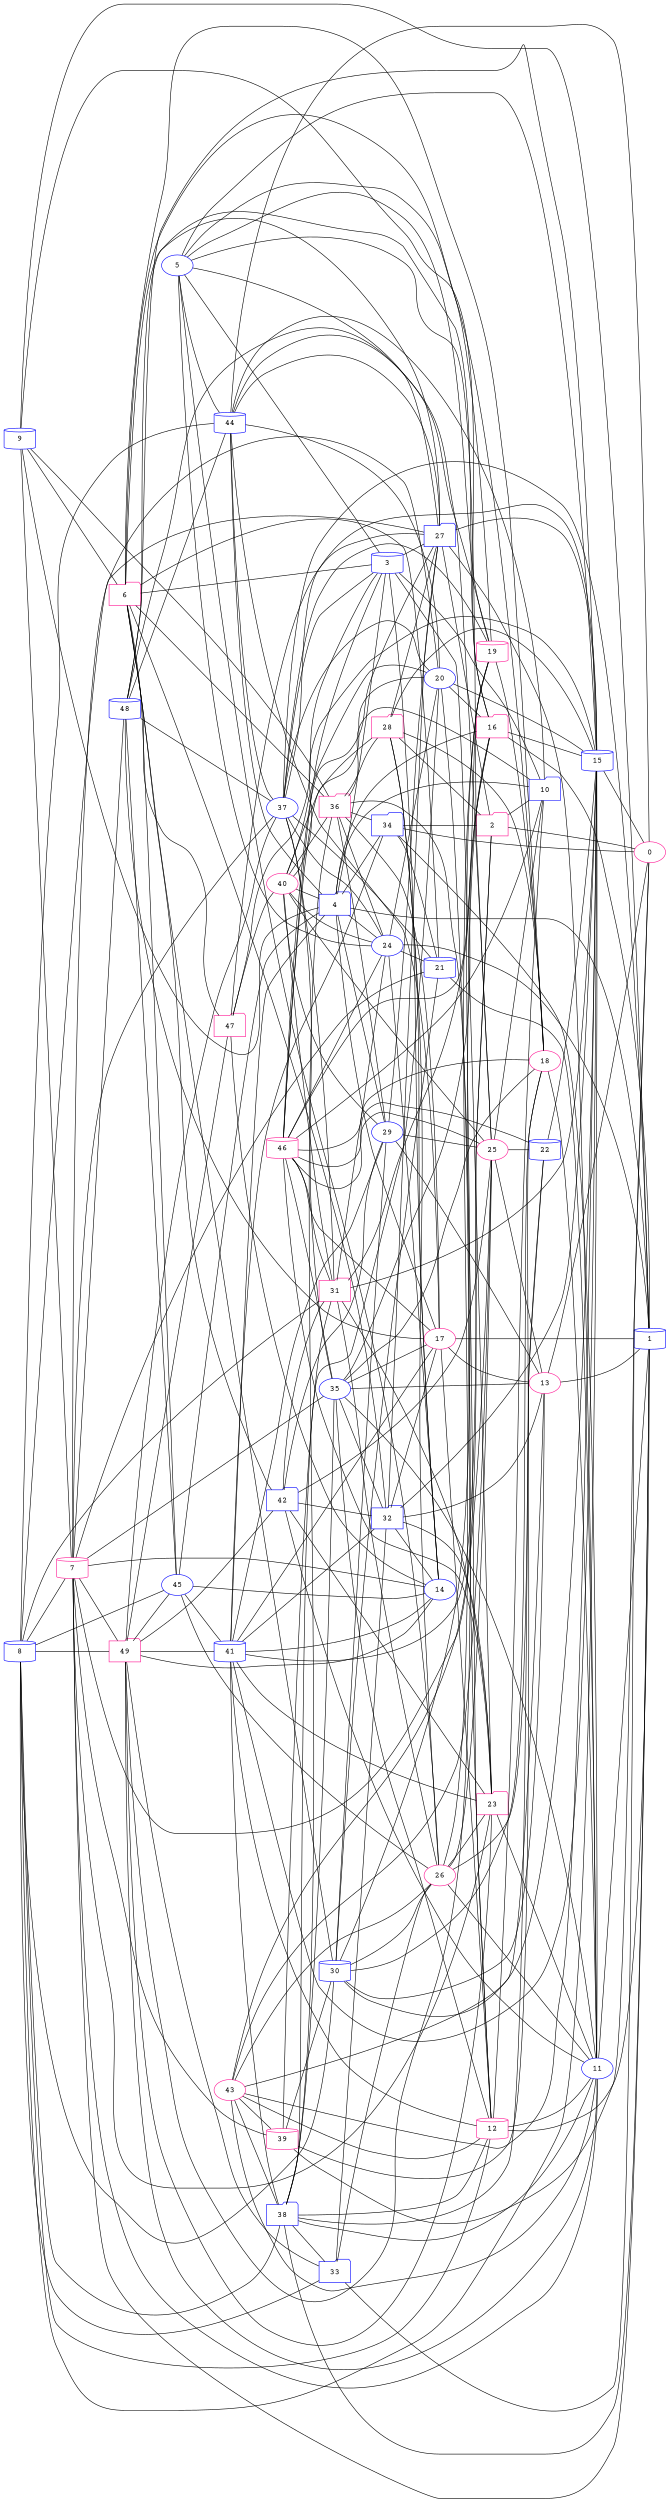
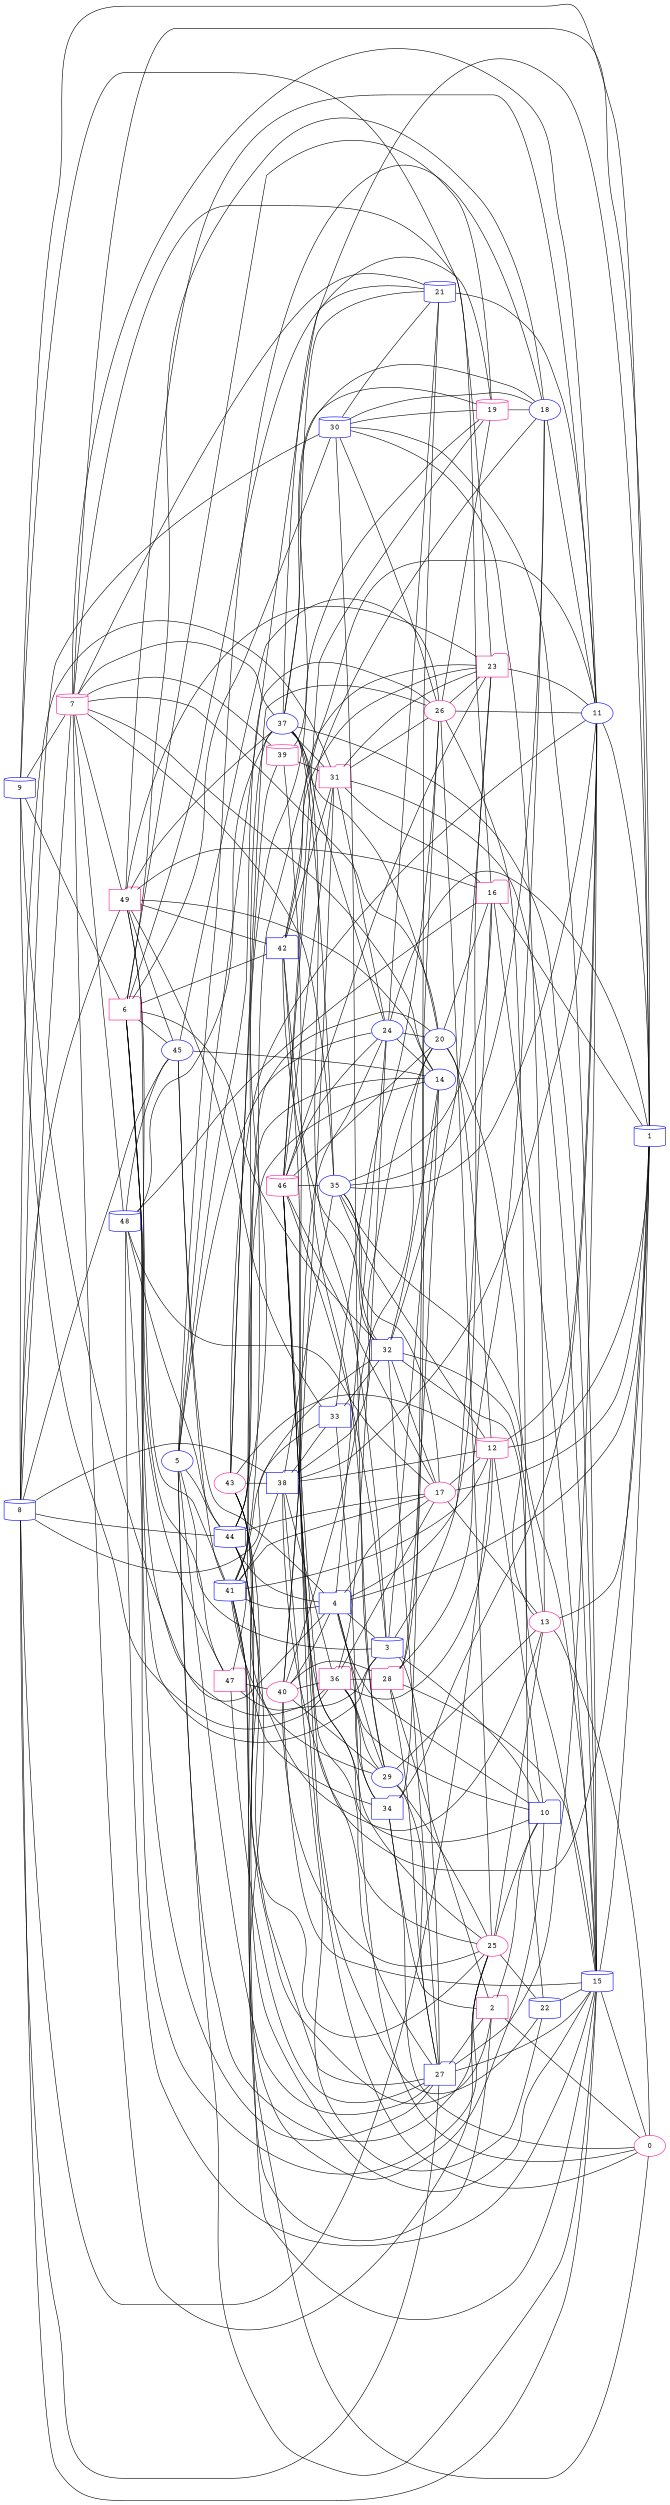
node "18": color deeppink -> blue
edge "1" -- "15": added
edge "30" -- "39": removed
